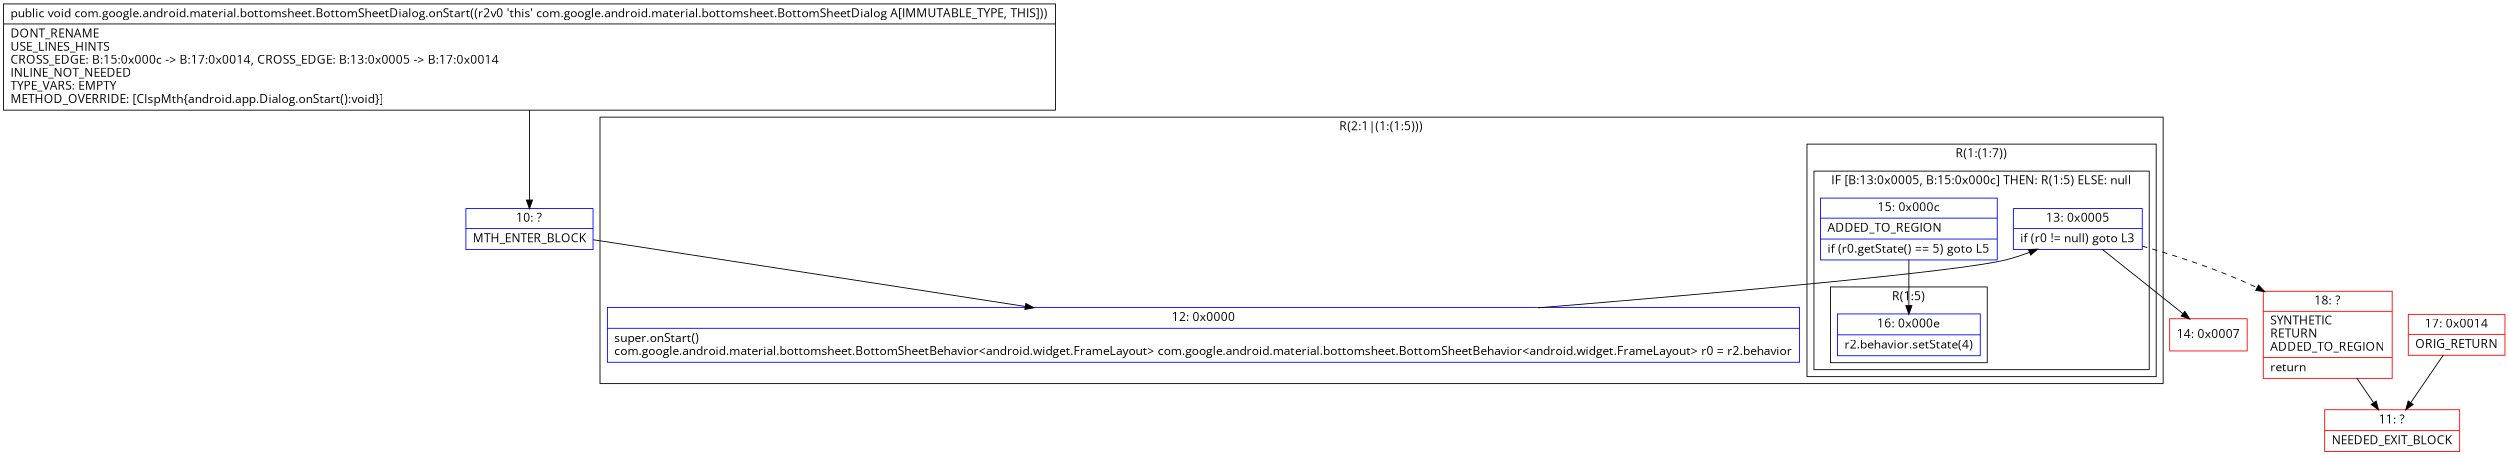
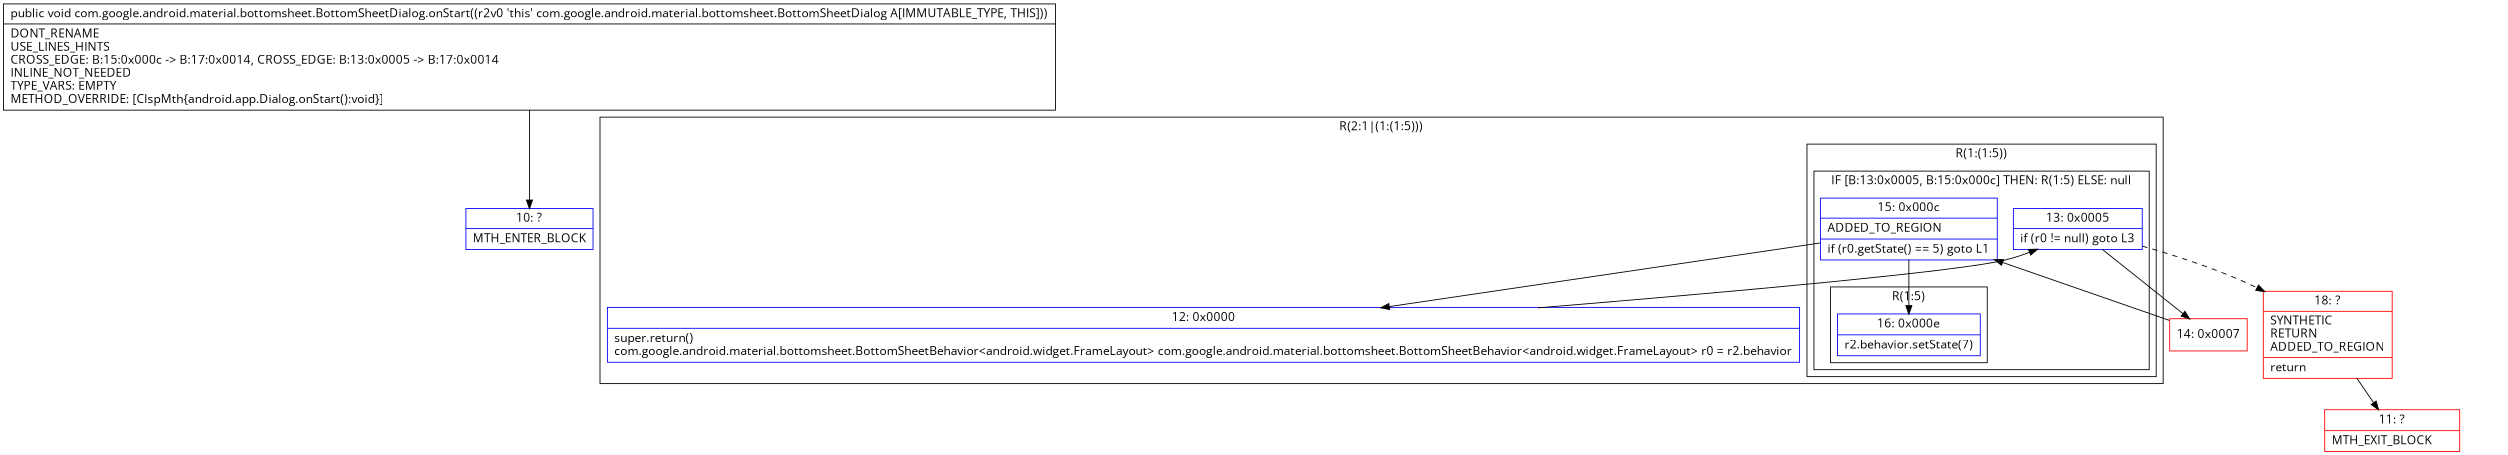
cluster "R(1:(1:7))": label "R(1:(1:7))" -> "R(1:(1:5))"
node "15: 0x000c": text "if (r0.getState() == 5) goto L5" -> "if (r0.getState() == 5) goto L1"
edge "10: ?" -> "12: 0x0000": now "15: 0x000c" -> "12: 0x0000"
edge "14: 0x0007" -> "15: 0x000c": added
node "17: 0x0014": removed
node "12: 0x0000": text "super.onStart()" -> "super.return()"
node "16: 0x000e": text "r2.behavior.setState(4)" -> "r2.behavior.setState(7)"
node "11: ?": text "NEEDED_EXIT_BLOCK" -> "MTH_EXIT_BLOCK"
